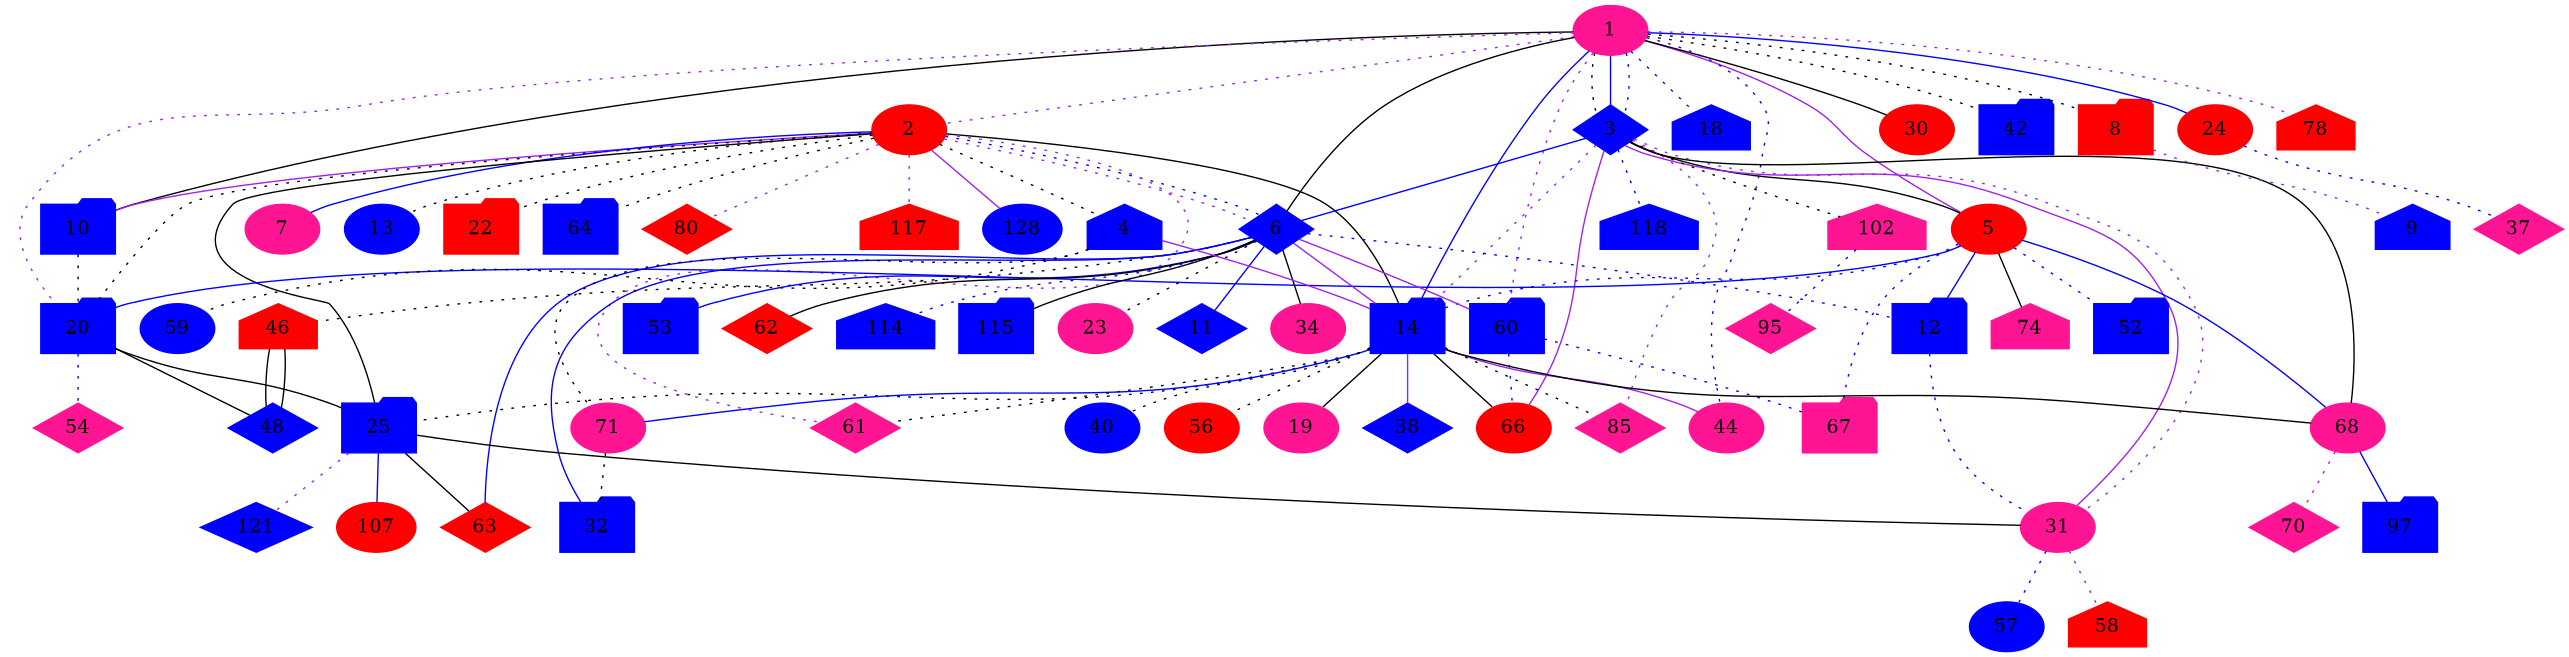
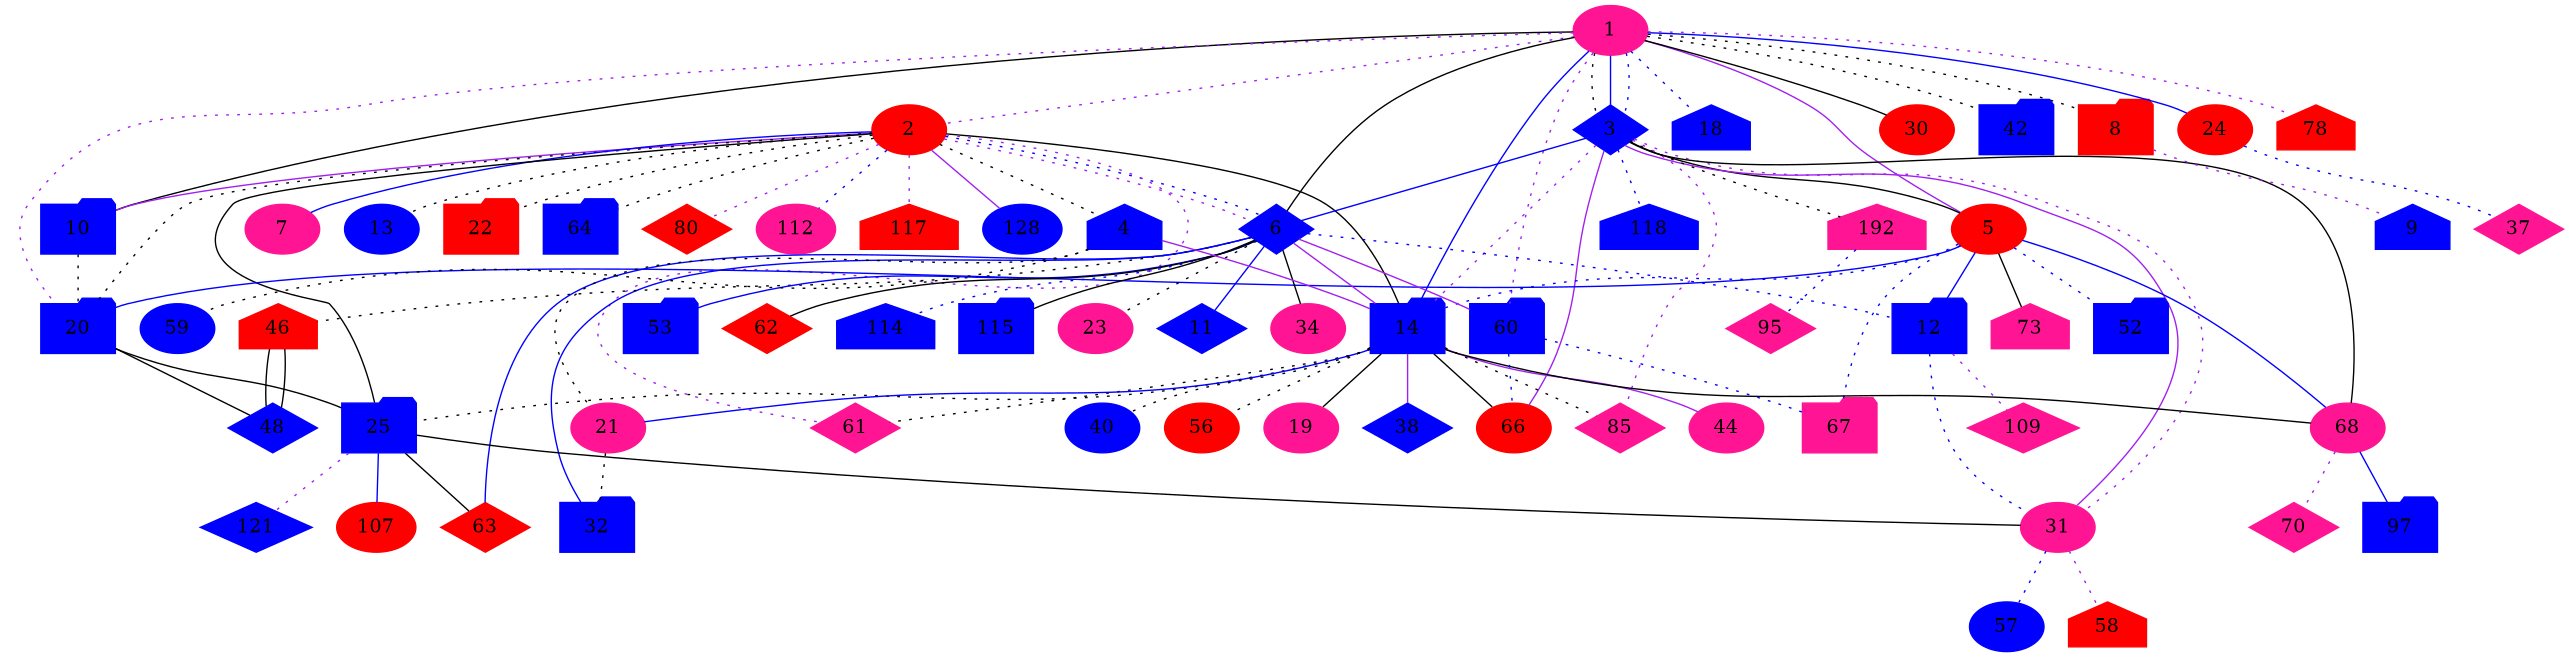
edge "1" -- "44": removed
node "112": added
node "102": label "102" -> "192"
node "74": label "74" -> "73"
node "54": removed
node "71": label "71" -> "21"
node "109": added
